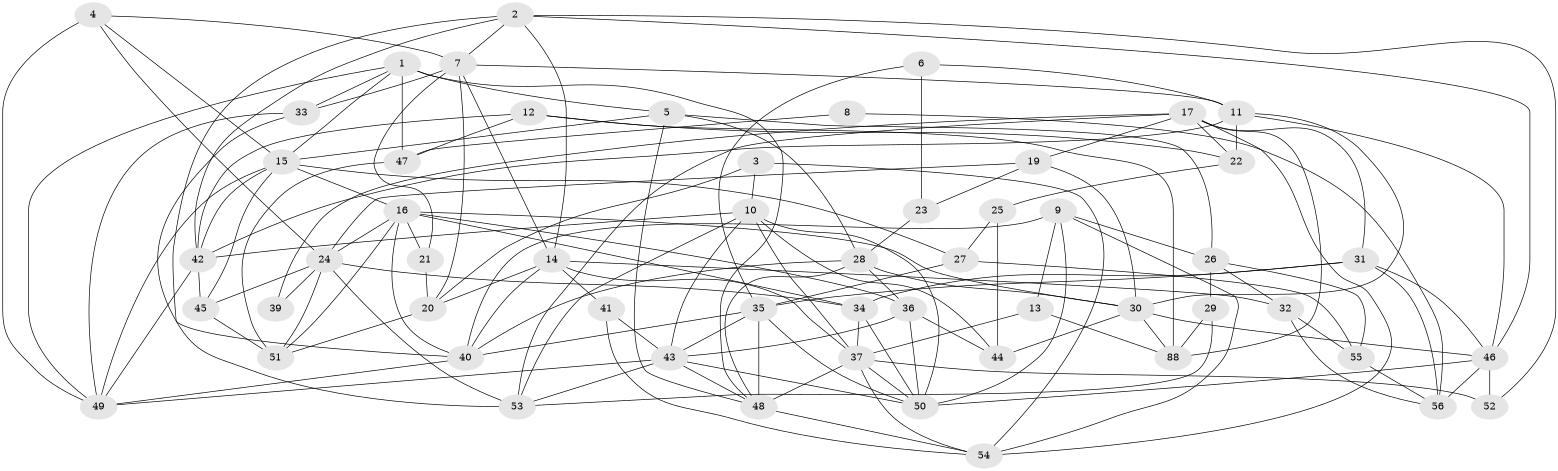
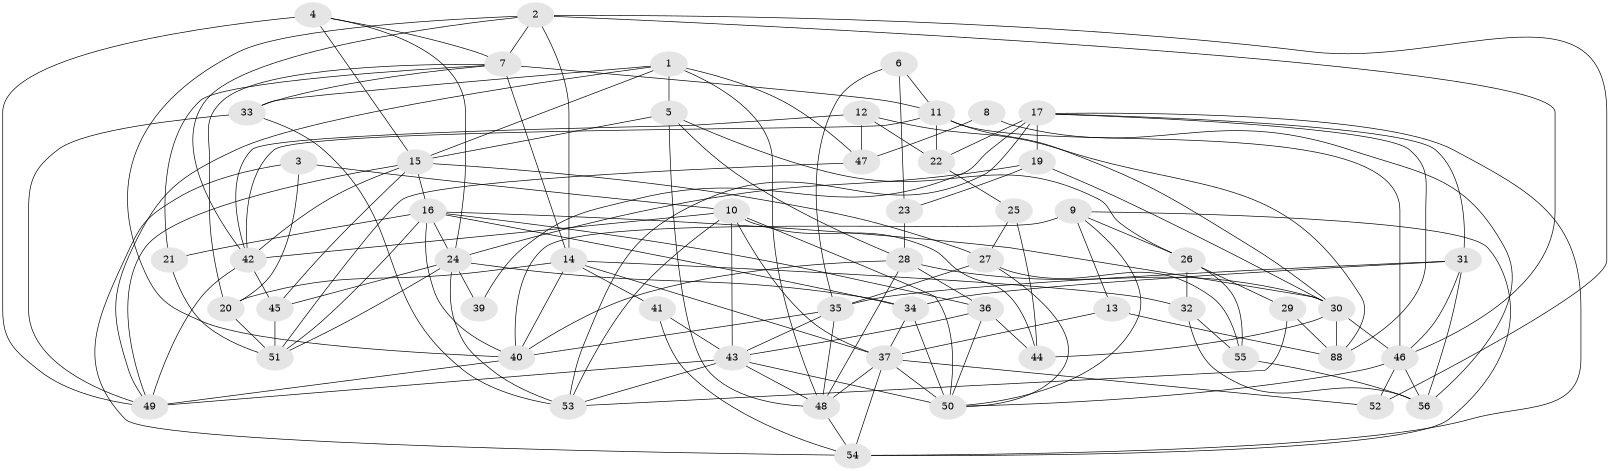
edge "21" -- "20": now "21" -- "51"
edge "35" -- "50": now "27" -- "50"
